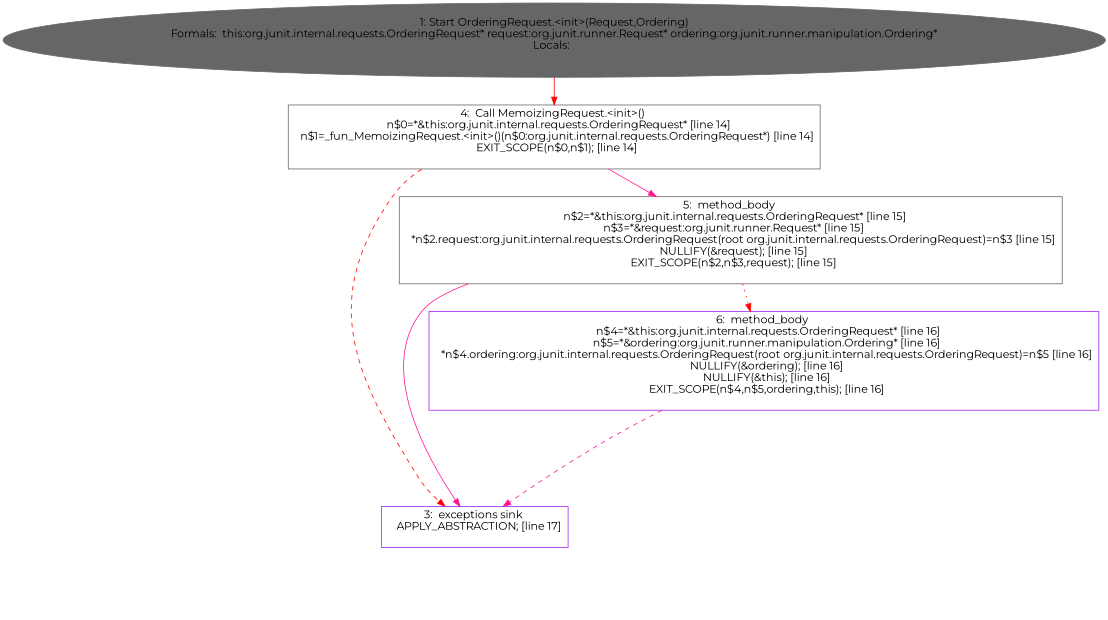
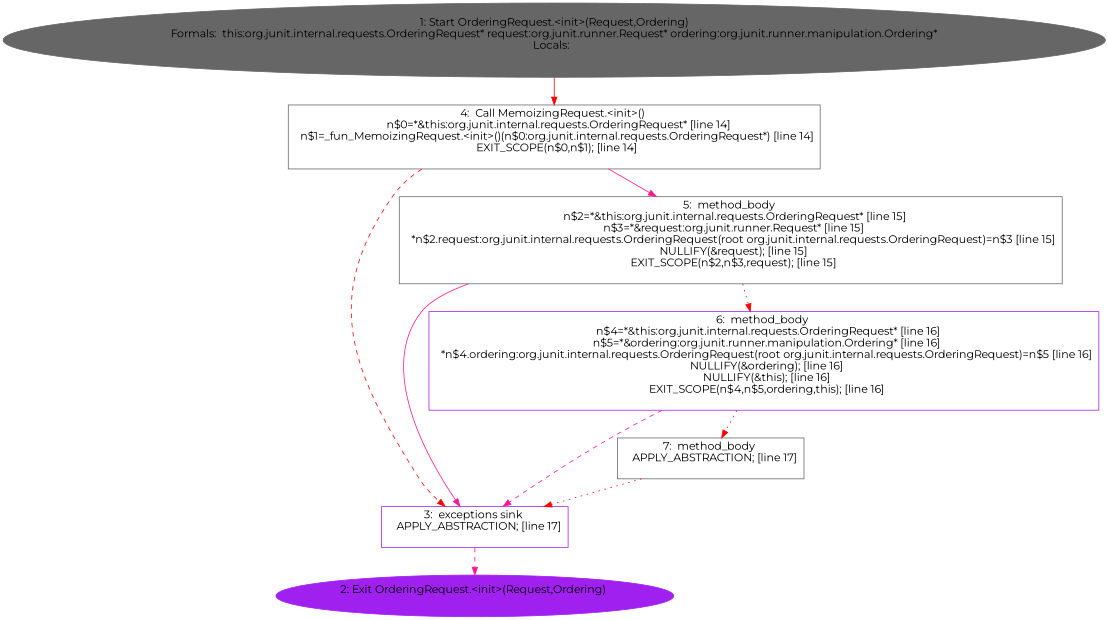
node "7:  method_body APPLY_ABSTRACTION; [line 17]": added
node "2: Exit OrderingRequest.<init>(Request,Ordering)": added
